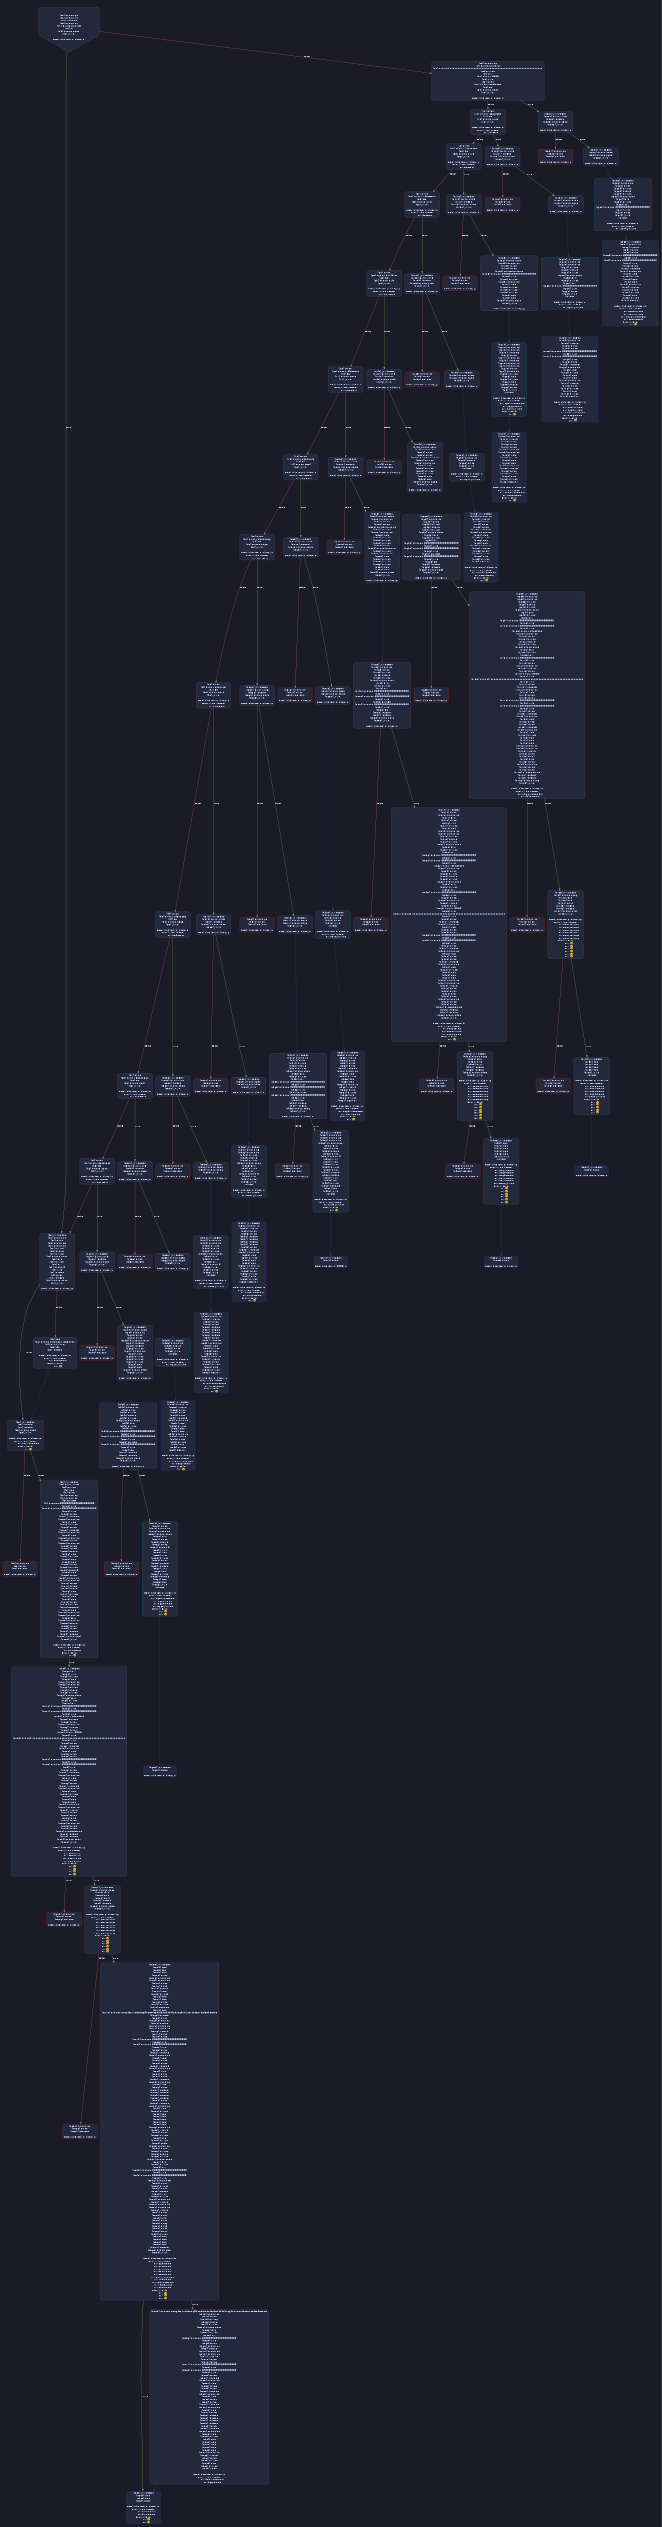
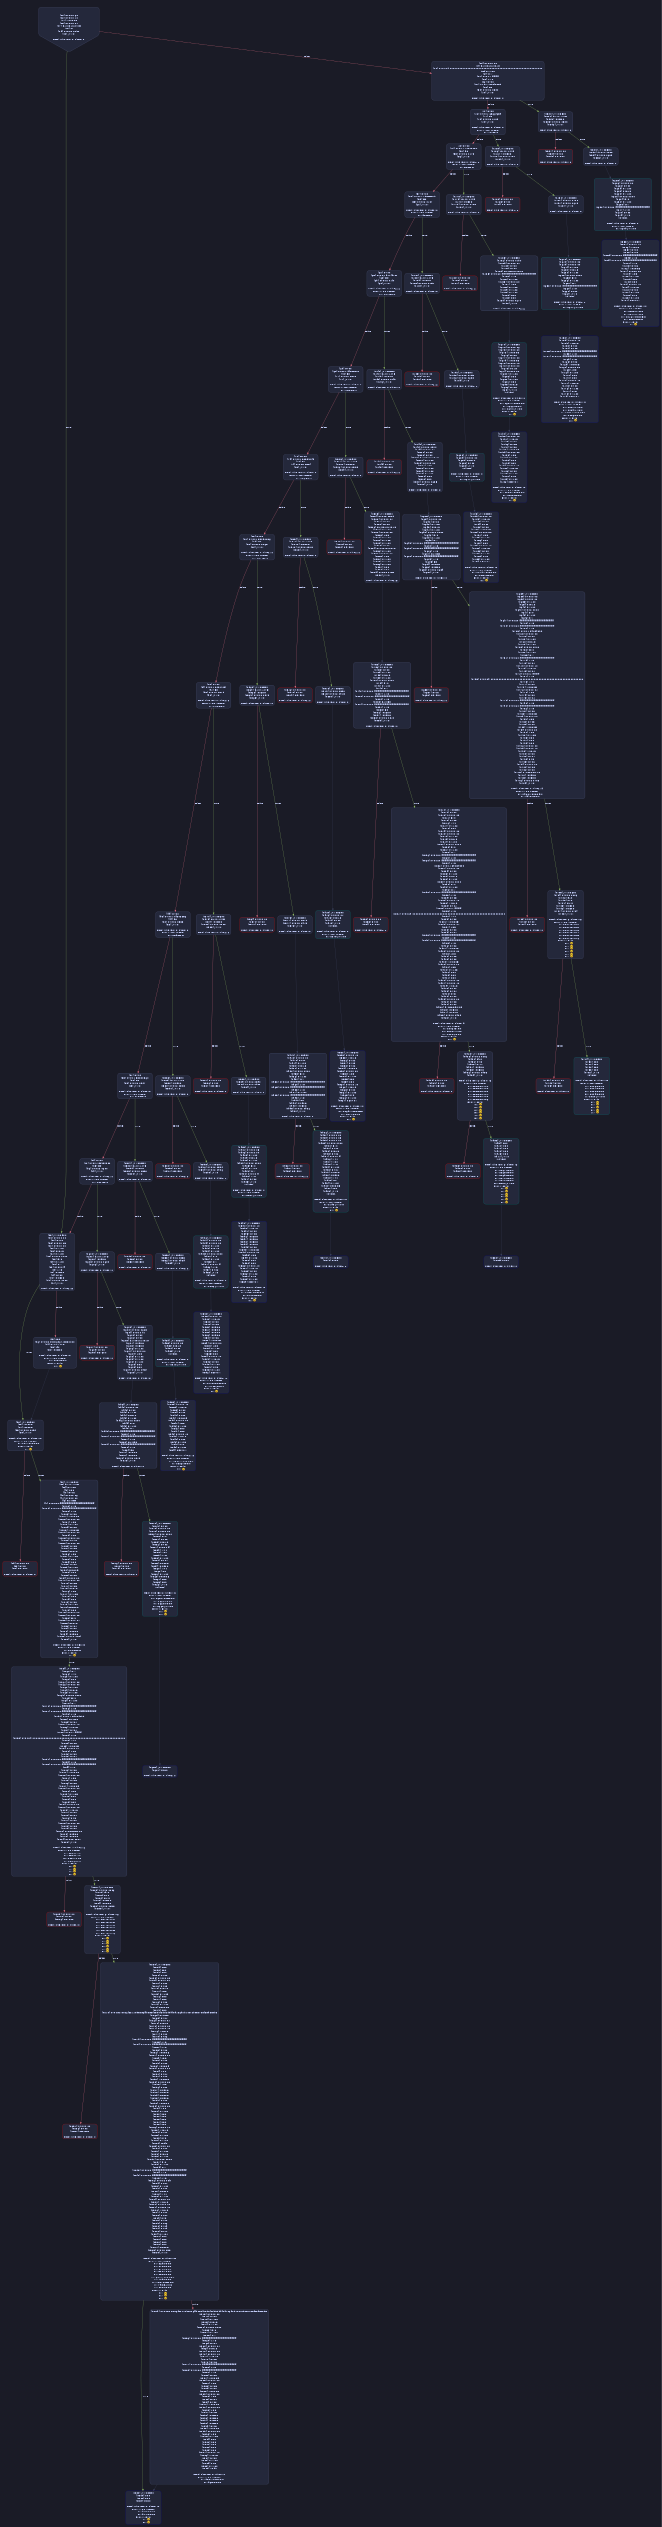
node "[0511] JUMPDEST [0512] STOP Stack size req: 0, sizeΔ: 0": removed
node "[057b] JUMPDEST [057c] STOP Stack size req: 0, ffffffff: 0": label "[057b] JUMPDEST [057c] STOP Stack size req: 0, ffffffff: 0" -> "[057b] JUMPDEST [057c] STOP Stack size req: 0, sizeΔ: 0"
